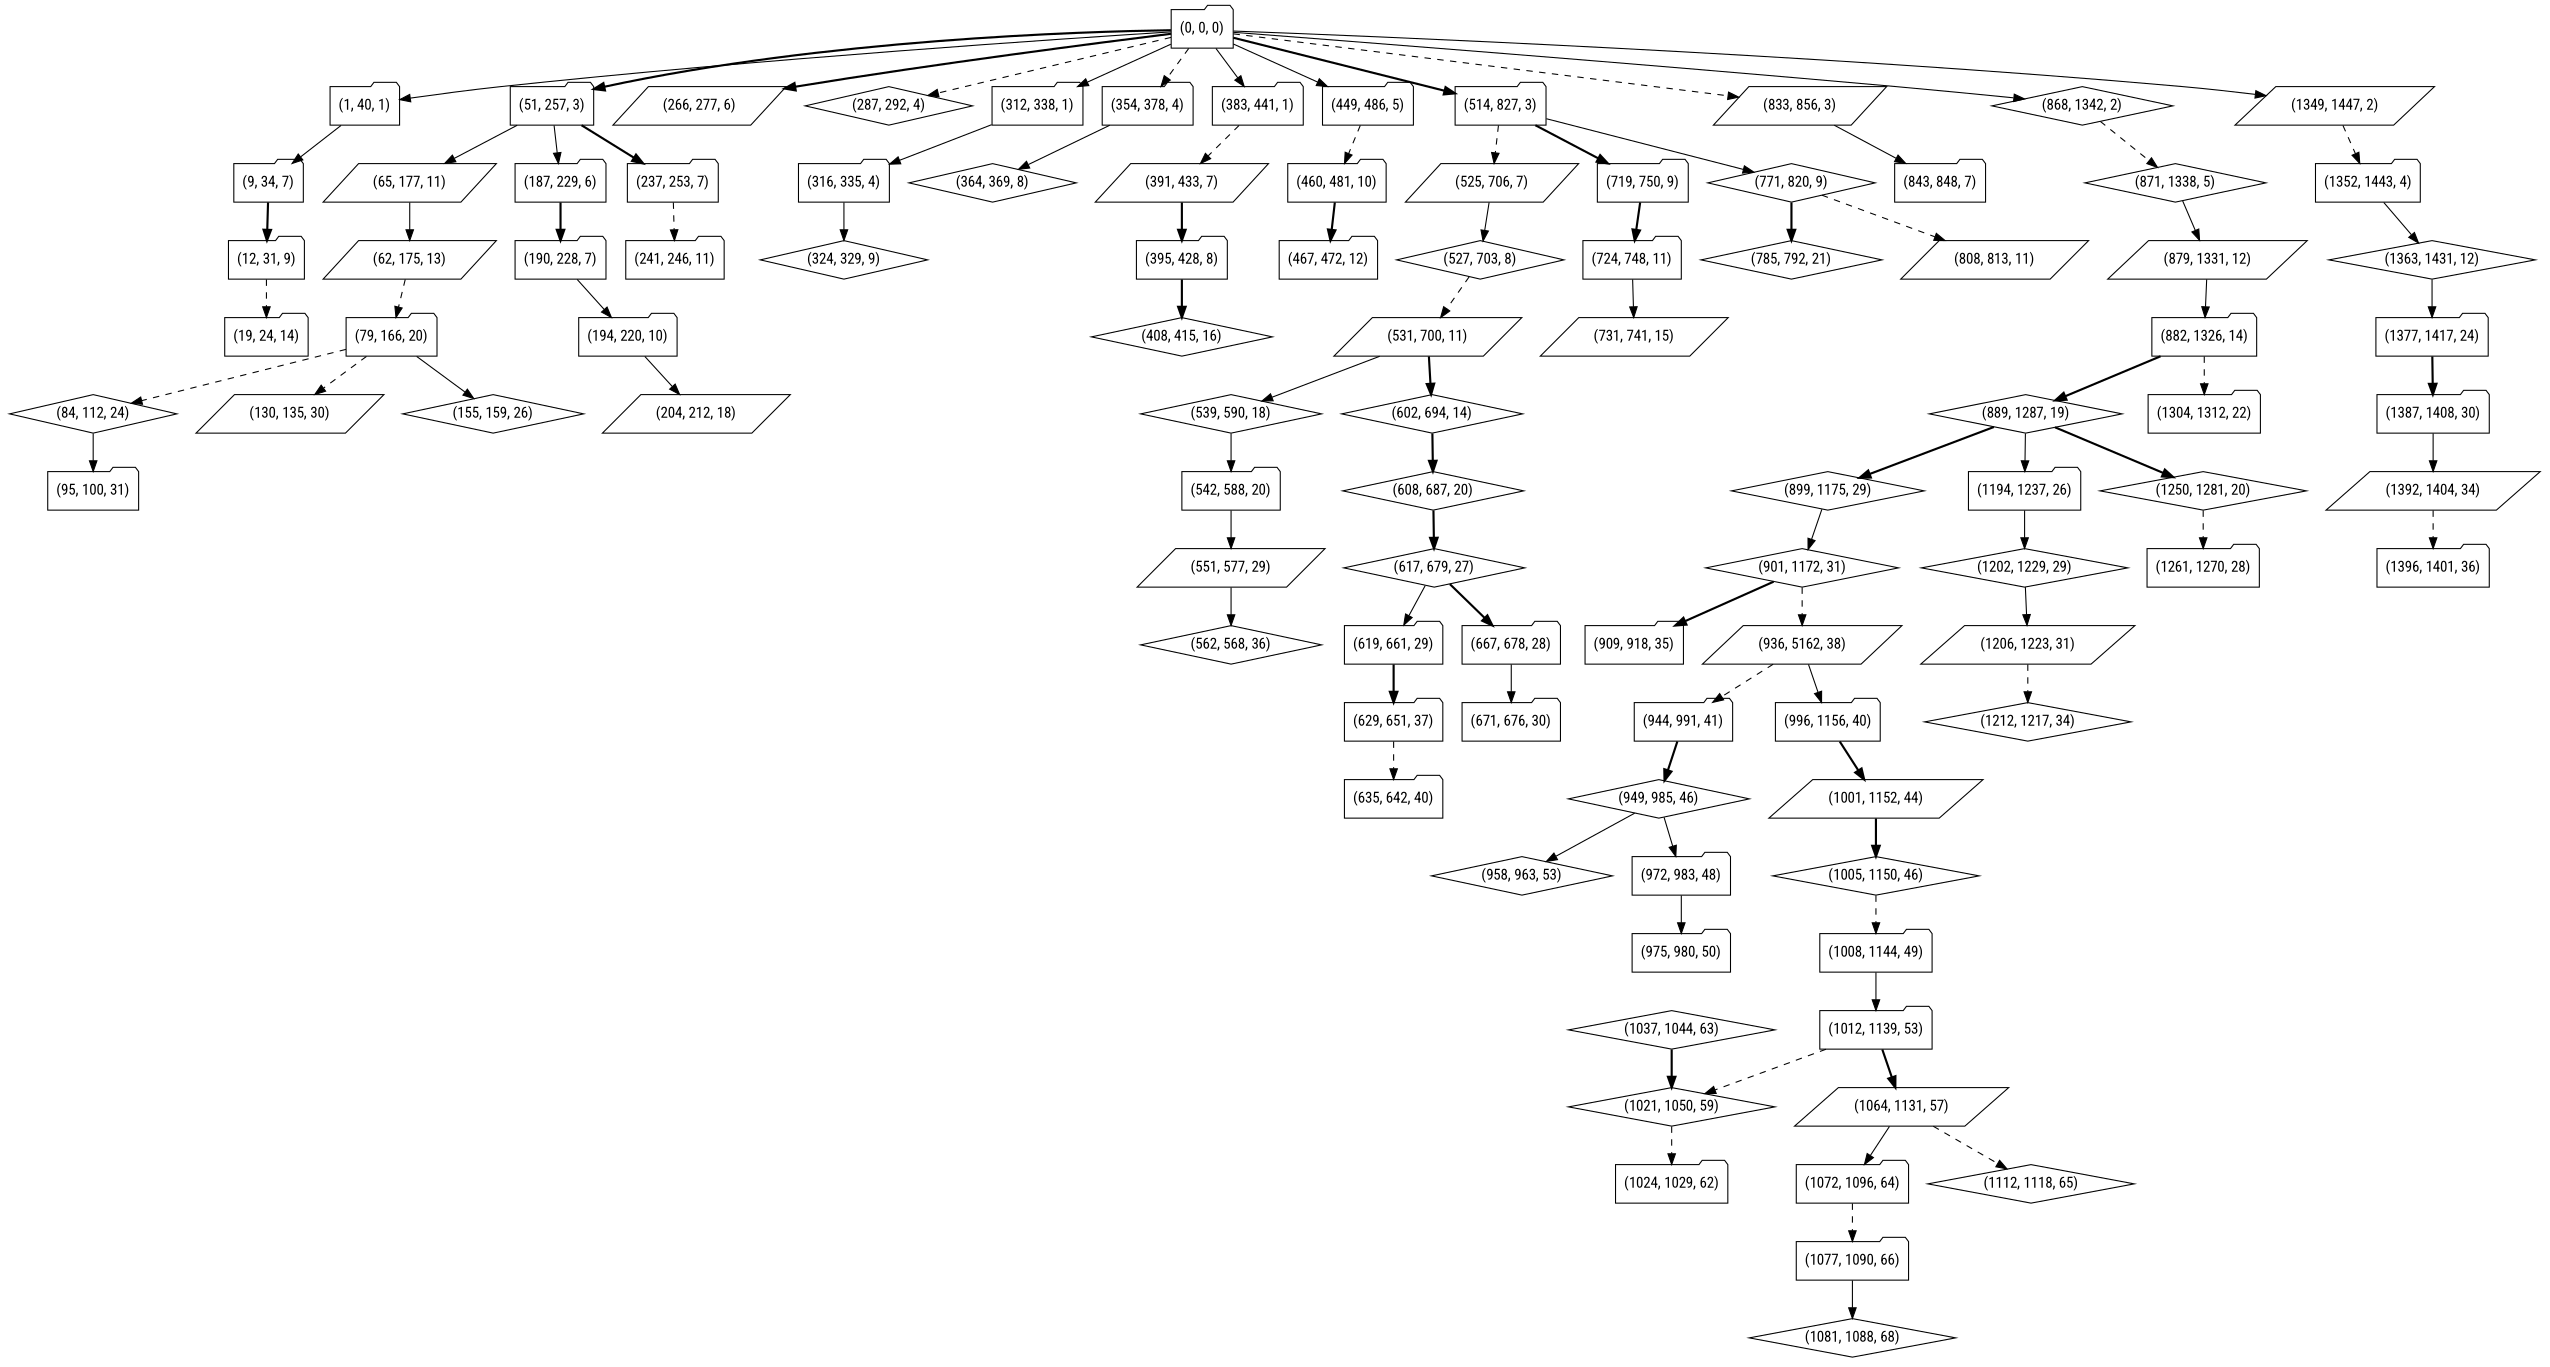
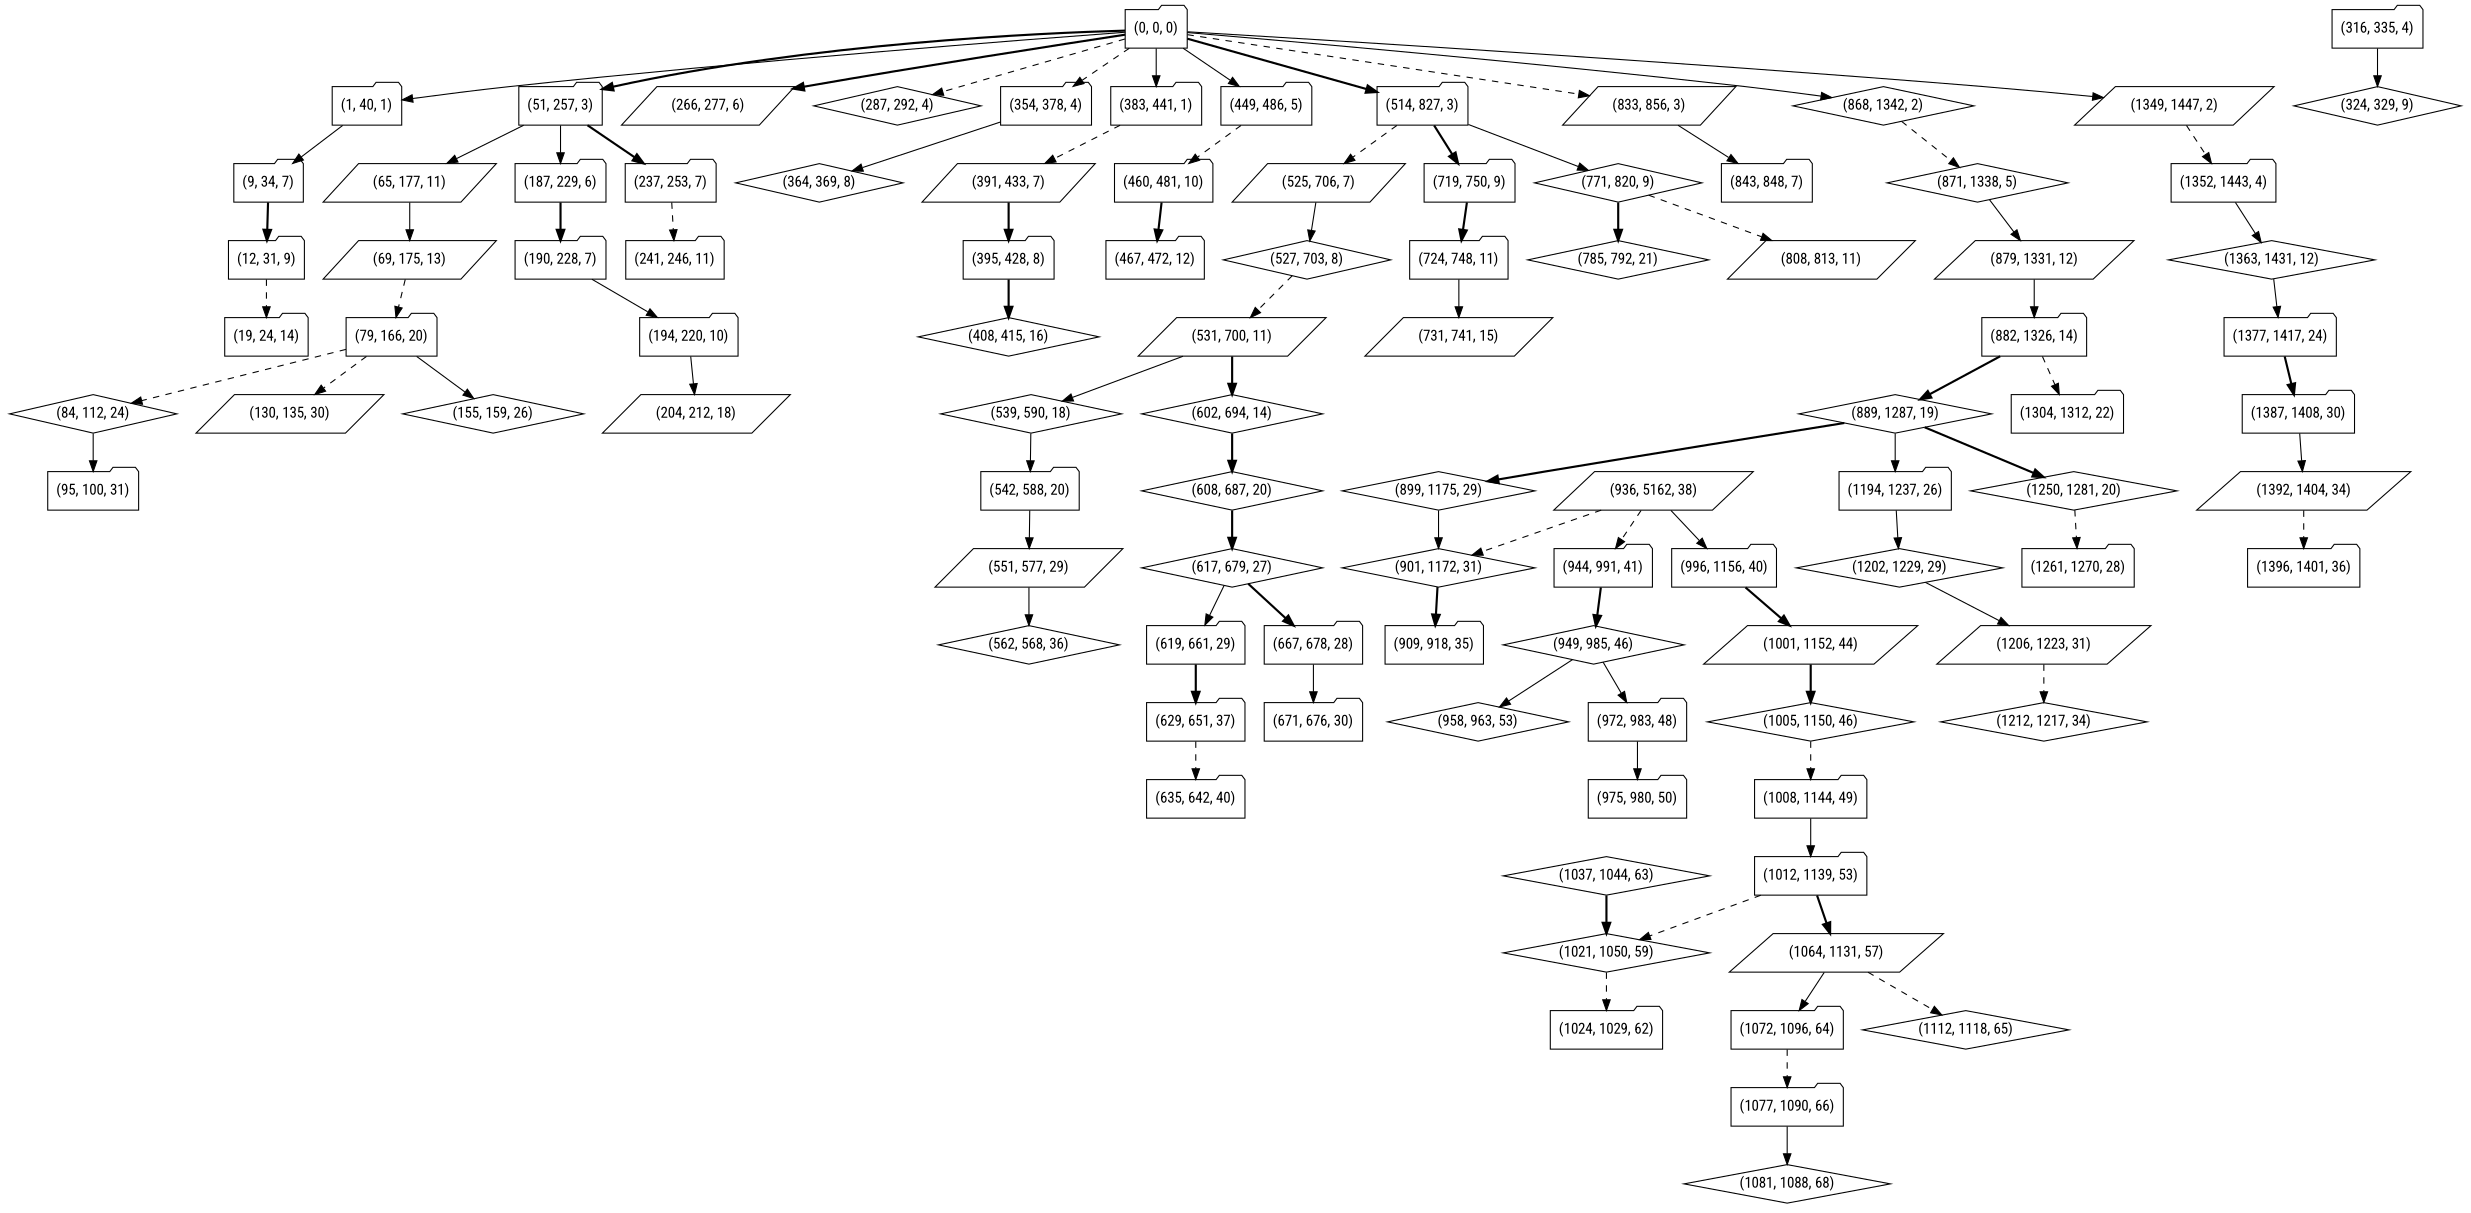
node "(312, 338, 1)": removed
node "(62, 175, 13)": label "(62, 175, 13)" -> "(69, 175, 13)"
edge "(901, 1172, 31)" -> "(936, 5162, 38)": reversed
